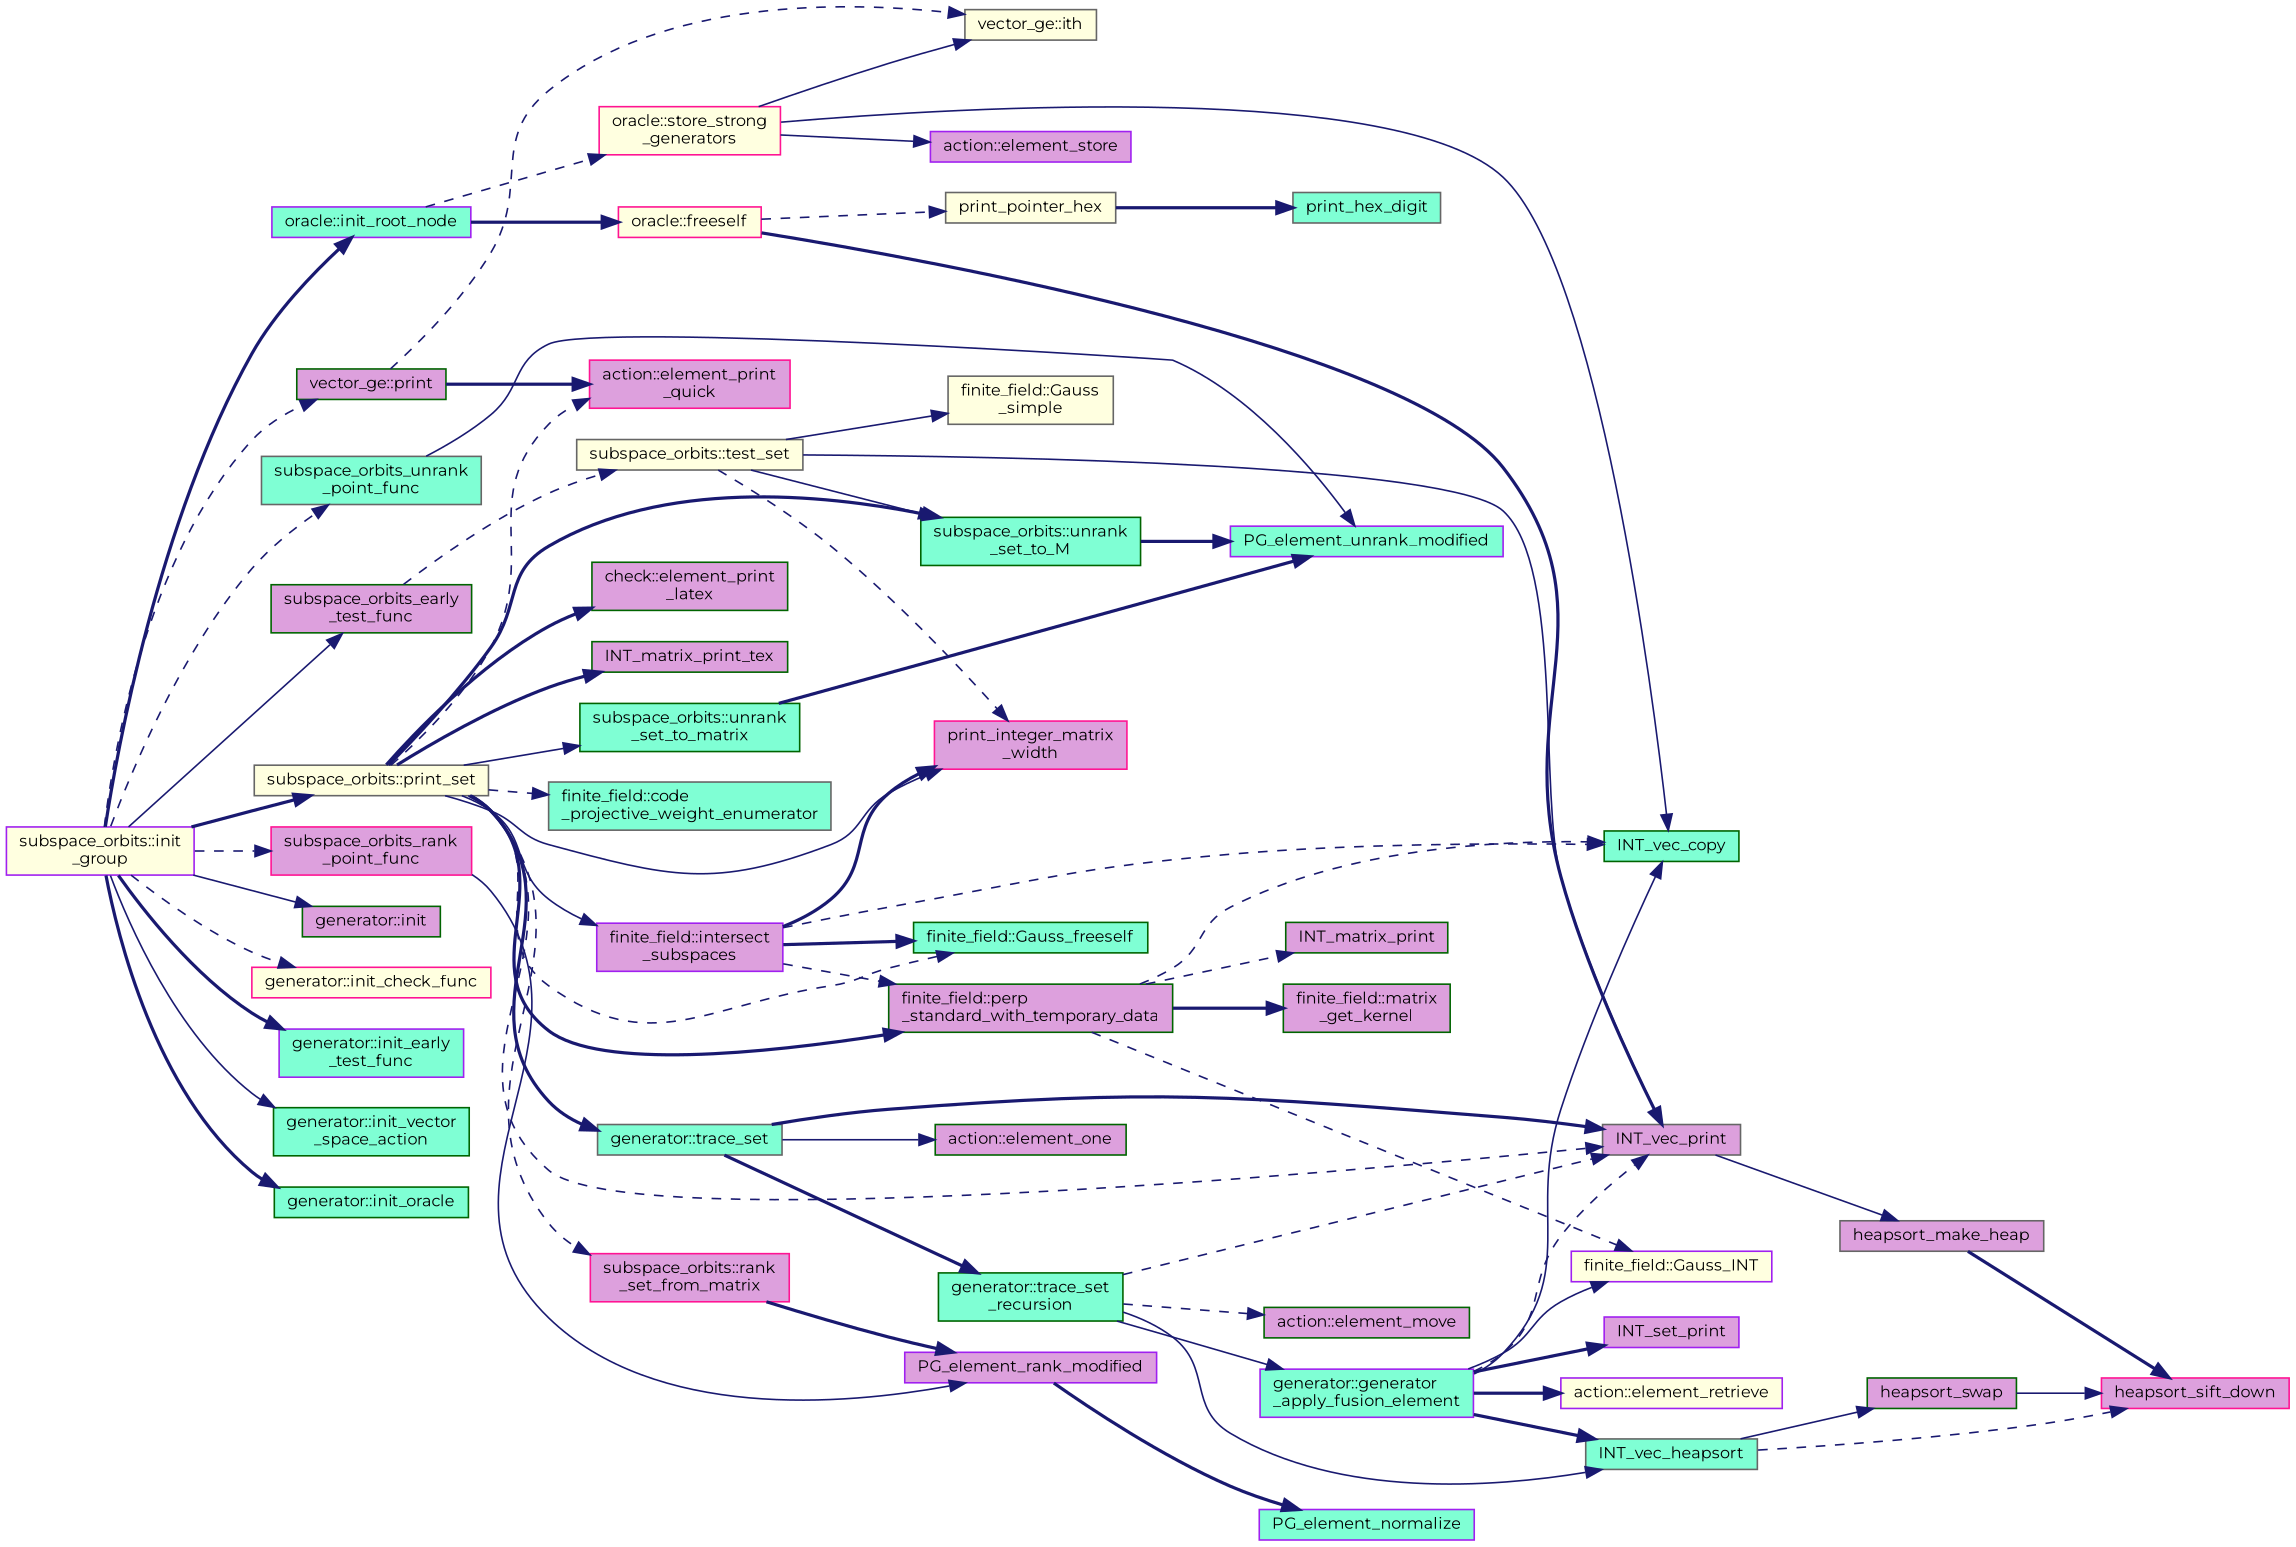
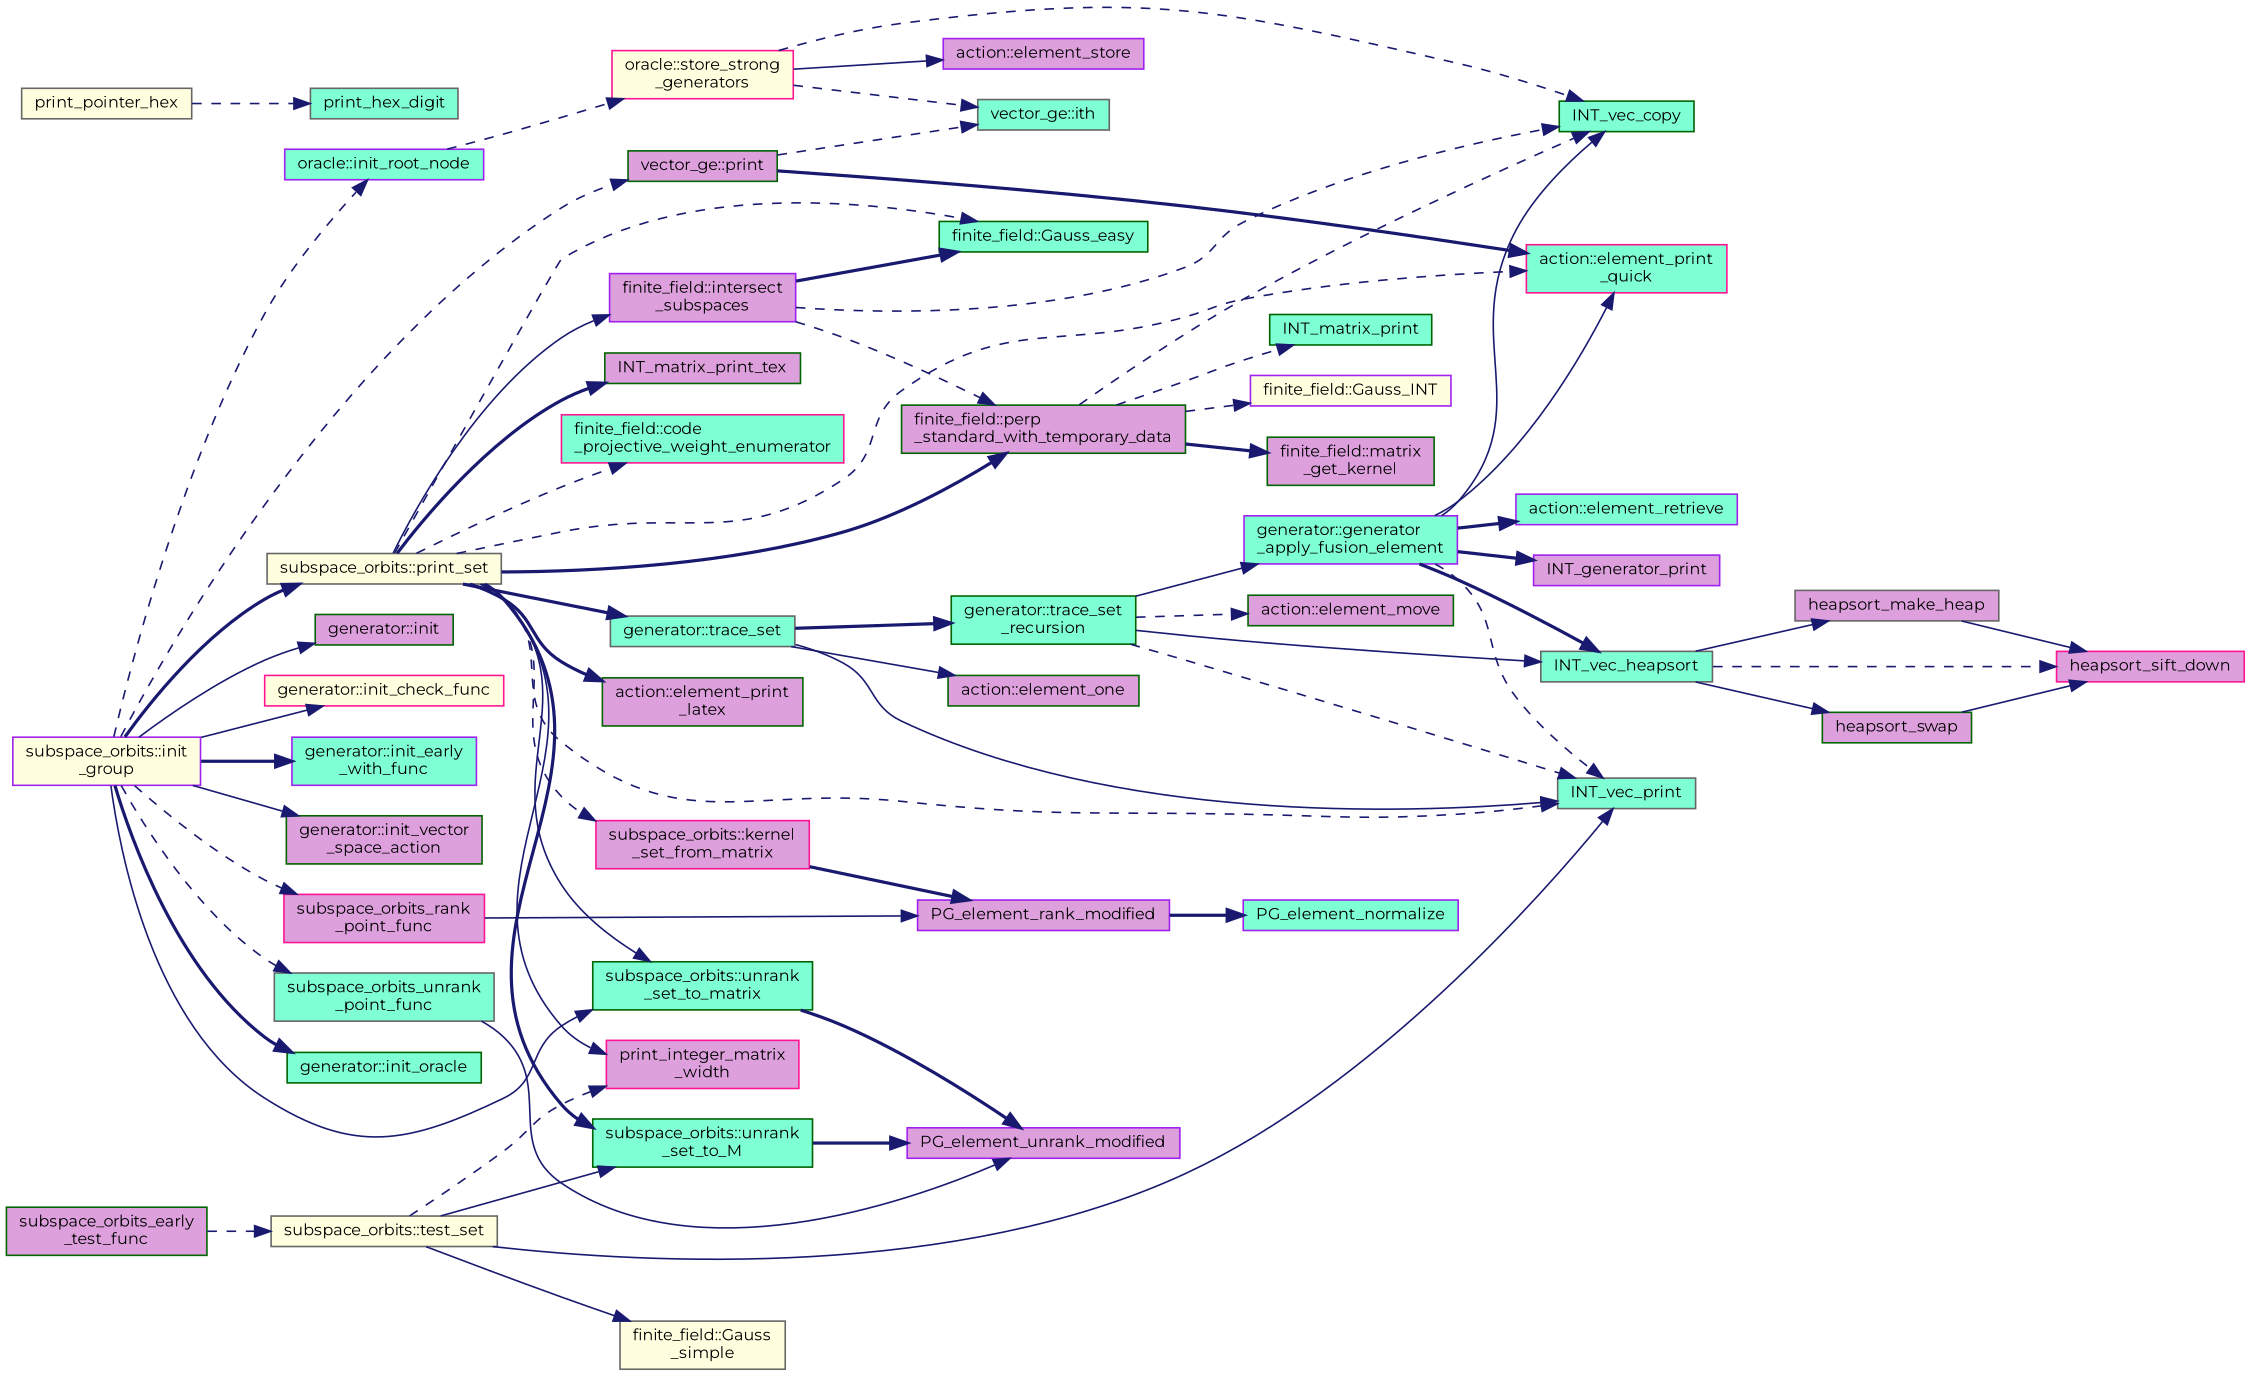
node "vector_ge::ith": fillcolor lightyellow -> aquamarine
edge "oracle::store_strong _generators" -> "vector_ge::ith": style solid -> dashed
edge "oracle::store_strong _generators" -> "INT_vec_copy": style solid -> dashed
edge "print_pointer_hex" -> "print_hex_digit": style bold -> dashed
node "oracle::freeself": removed
node "action::element_print _quick": fillcolor plum -> aquamarine
edge "subspace_orbits::init _group" -> "oracle::init_root_node": style bold -> dashed
node "PG_element_unrank_modified": fillcolor aquamarine -> plum
node "check::element_print _latex": label "check::element_print _latex" -> "action::element_print _latex"
edge "subspace_orbits::init _group" -> "subspace_orbits_early _test_func": now "subspace_orbits::init _group" -> "subspace_orbits::unrank _set_to_matrix"
node "finite_field::code _projective_weight_enumerator": color gray40 -> deeppink
edge "finite_field::intersect _subspaces" -> "print_integer_matrix _width": removed
edge "subspace_orbits::init _group" -> "generator::init_check_func": style dashed -> solid
node "finite_field::Gauss_freeself": label "finite_field::Gauss_freeself" -> "finite_field::Gauss_easy"
node "INT_matrix_print": fillcolor plum -> aquamarine
node "generator::init_early _test_func": label "generator::init_early _test_func" -> "generator::init_early _with_func"
edge "generator::trace_set" -> "INT_vec_print": style bold -> solid
node "generator::init_vector _space_action": fillcolor aquamarine -> plum
node "INT_vec_print": fillcolor plum -> aquamarine
edge "INT_vec_print" -> "heapsort_make_heap": now "INT_vec_heapsort" -> "heapsort_make_heap"
node "subspace_orbits::rank _set_from_matrix": label "subspace_orbits::rank _set_from_matrix" -> "subspace_orbits::kernel _set_from_matrix"
edge "heapsort_make_heap" -> "heapsort_sift_down": style bold -> solid
edge "generator::generator _apply_fusion_element" -> "finite_field::Gauss_INT": now "generator::generator _apply_fusion_element" -> "action::element_print _quick"
node "INT_set_print": label "INT_set_print" -> "INT_generator_print"
node "action::element_retrieve": fillcolor lightyellow -> aquamarine
